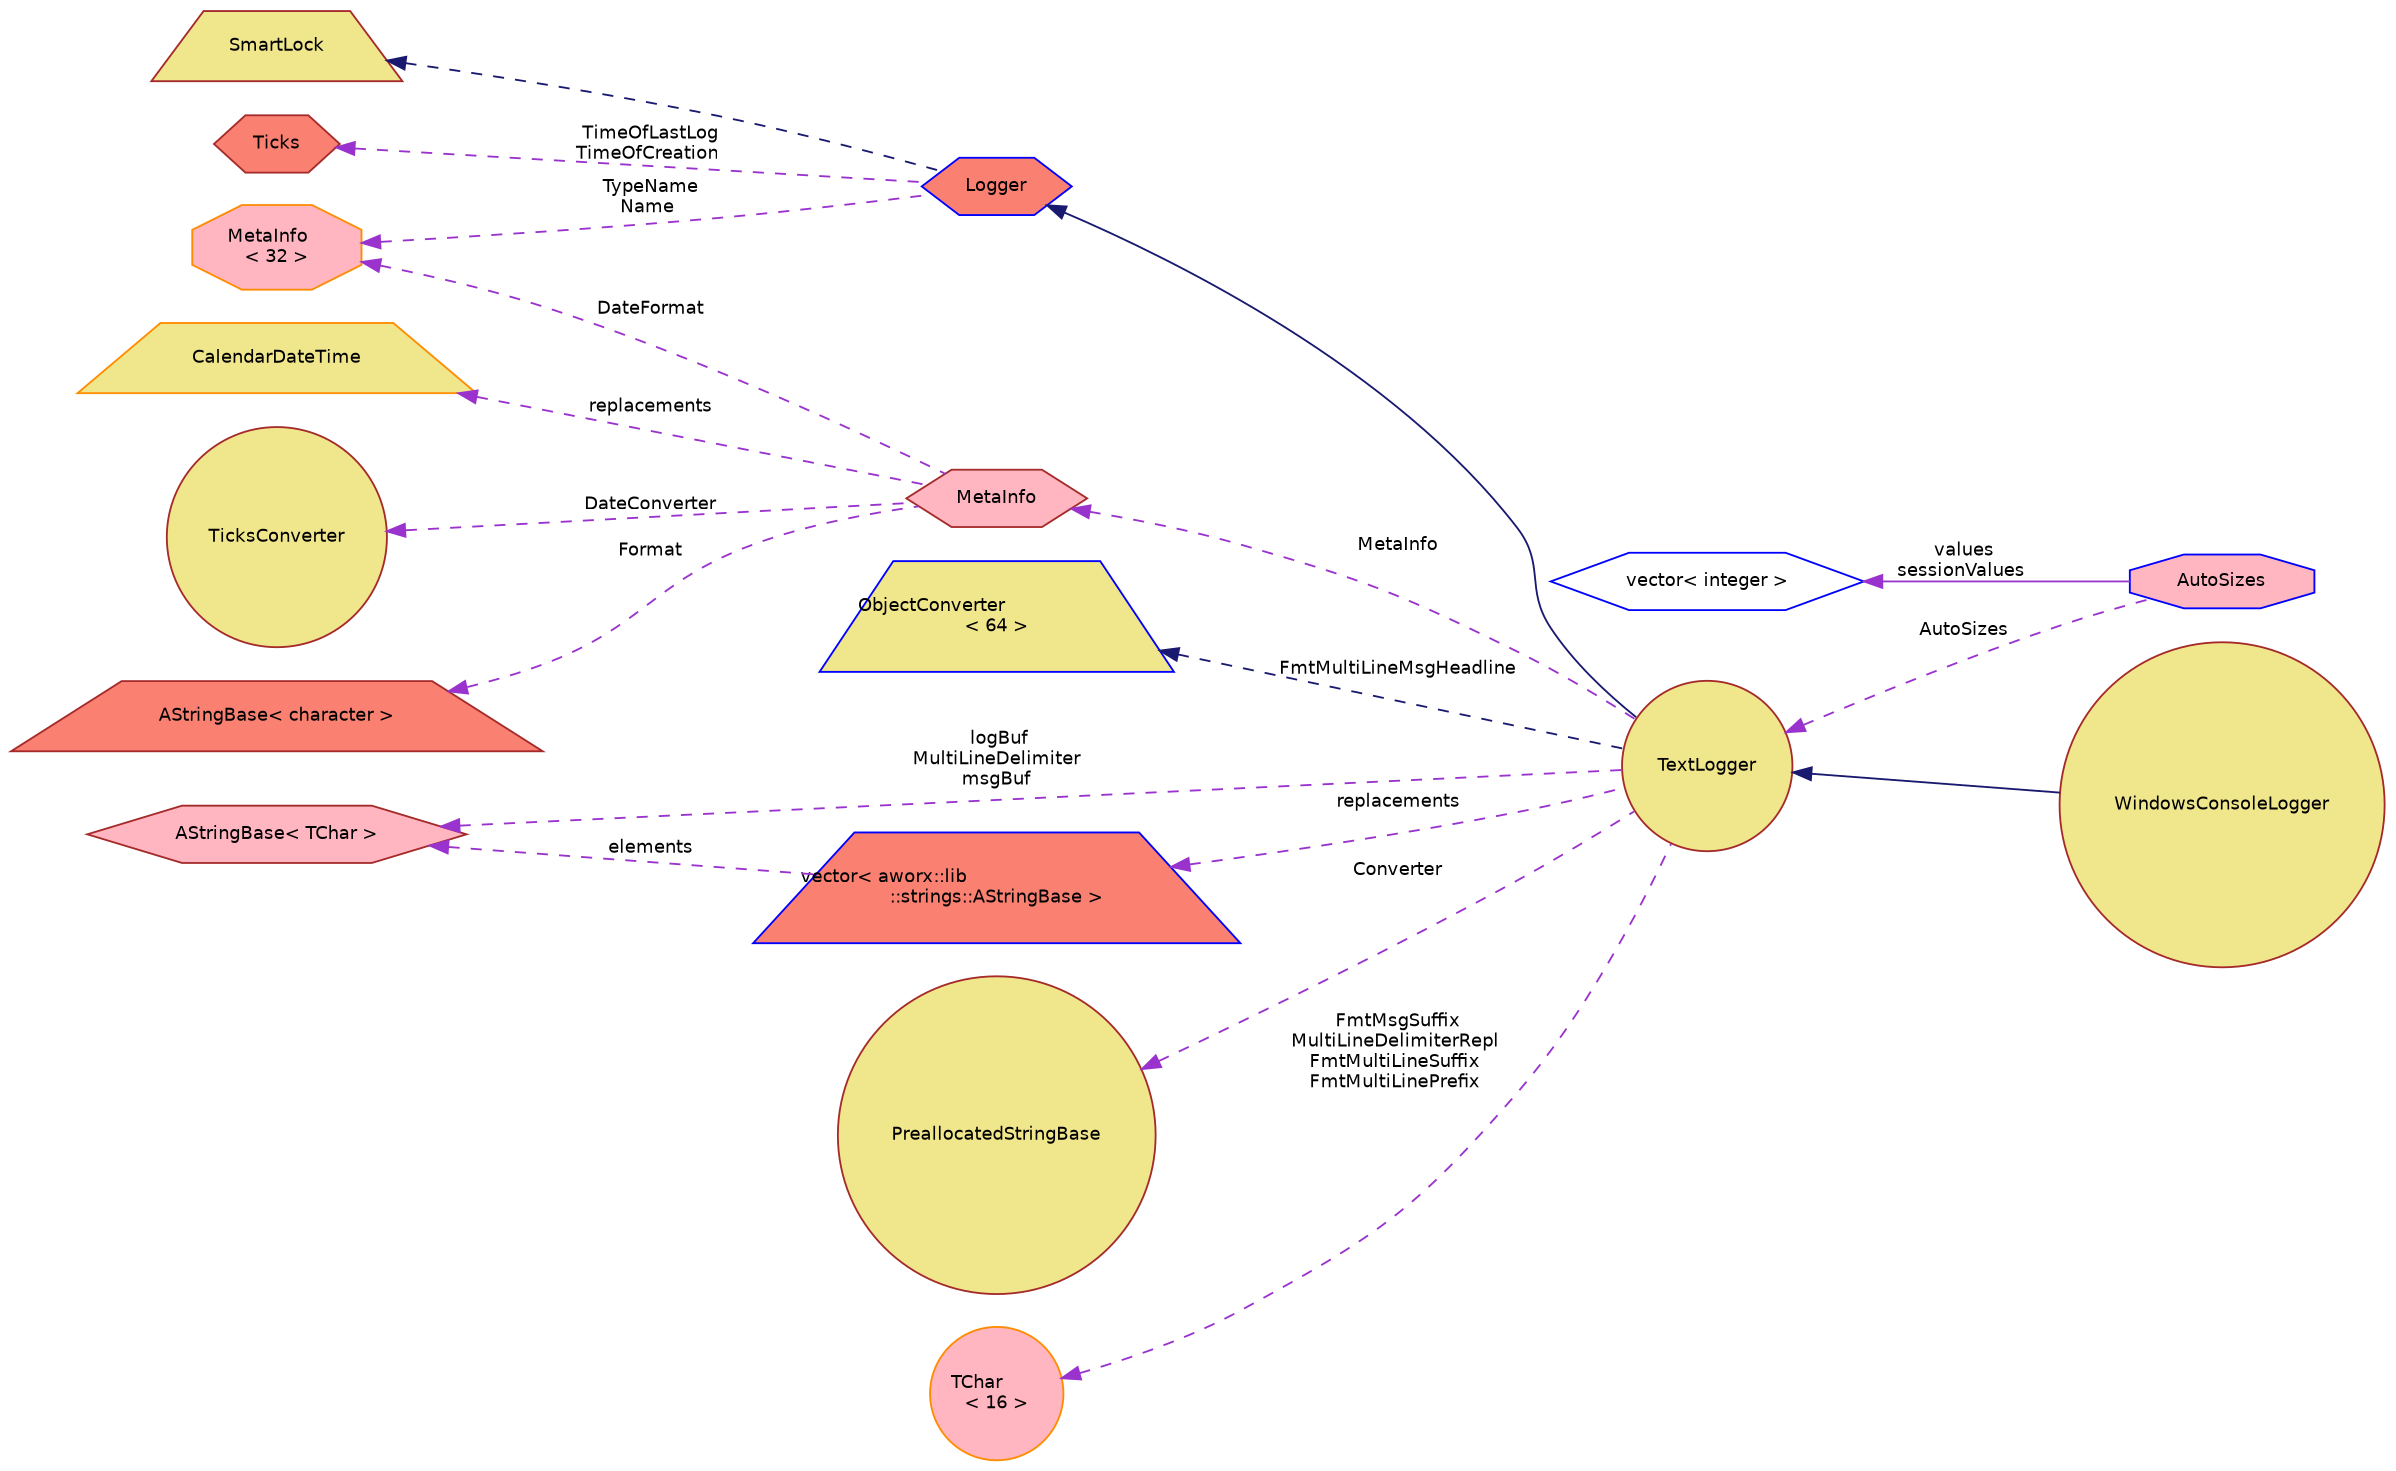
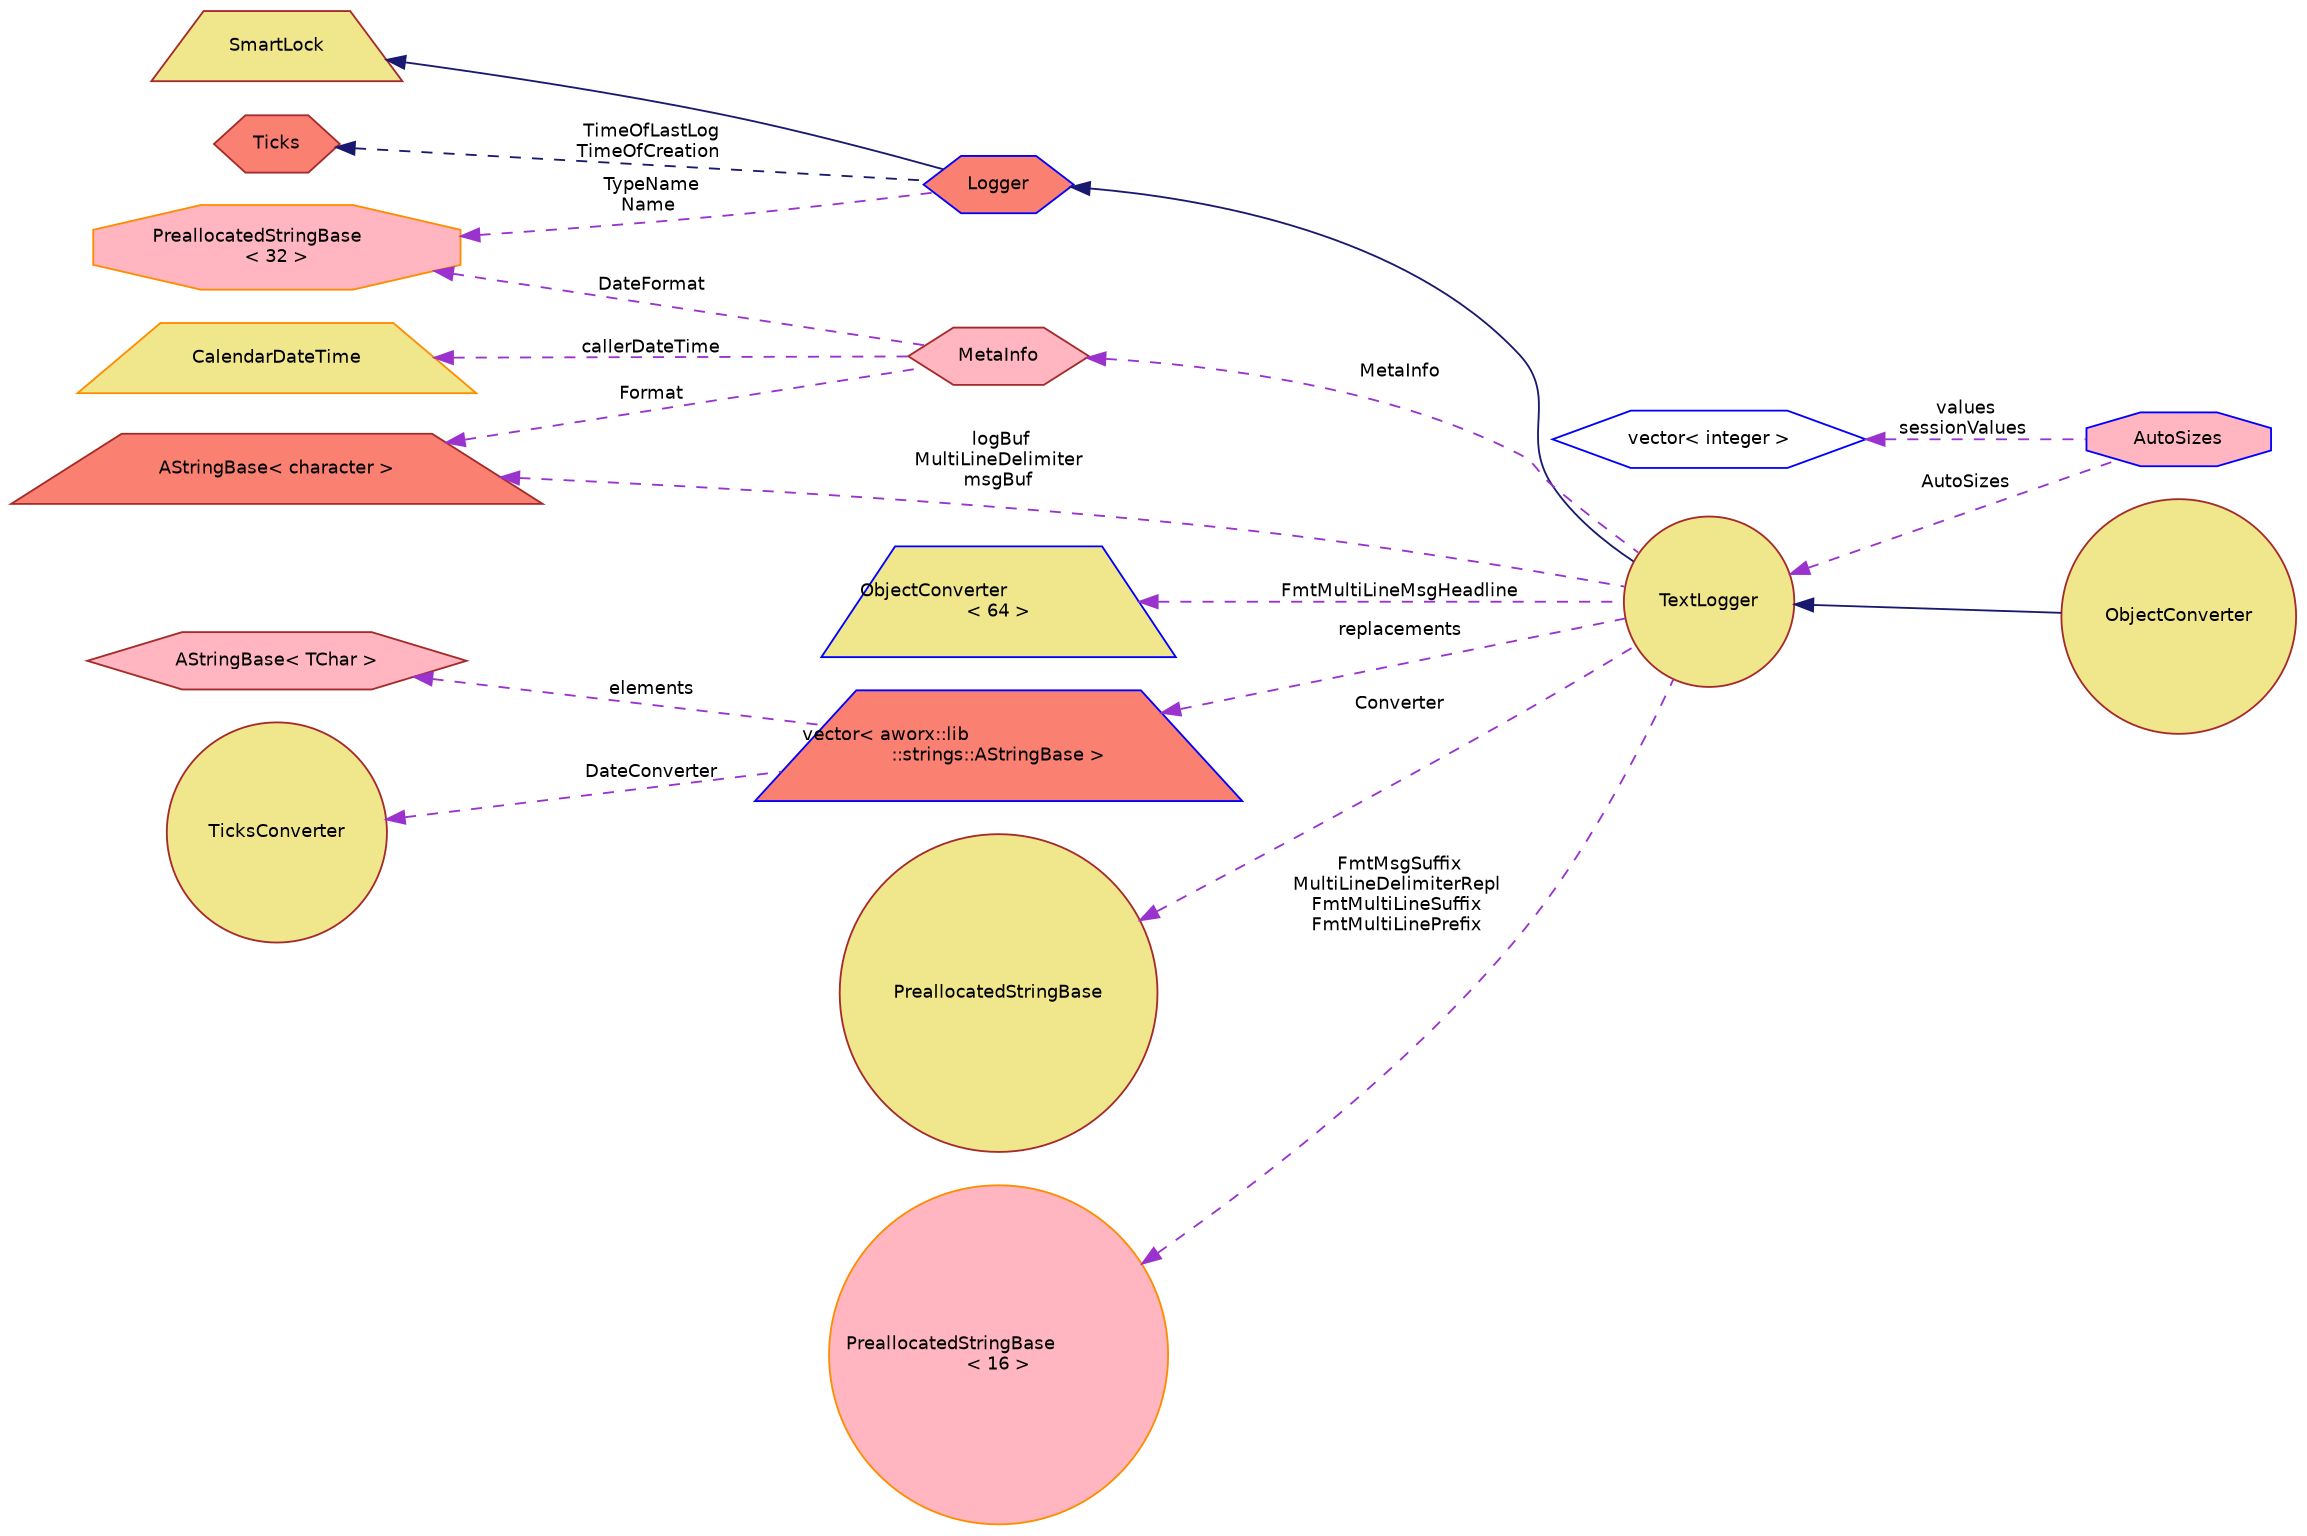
edge "Logger" -> "SmartLock": style dashed -> solid
edge "Logger" -> "Ticks": color darkorchid3 -> midnightblue
node "MetaInfo < 32 >": label "MetaInfo < 32 >" -> "PreallocatedStringBase < 32 >"
edge "MetaInfo" -> "CalendarDateTime": label " replacements" -> " callerDateTime"
edge "MetaInfo" -> "TicksConverter": now "vector< aworx::lib ::strings::AStringBase >" -> "TicksConverter"
edge "AutoSizes" -> "vector< integer >": style solid -> dashed
edge "TextLogger" -> "ObjectConverter < 64 >": color midnightblue -> darkorchid3
edge "TextLogger" -> "AStringBase< TChar >": now "TextLogger" -> "AStringBase< character >"
node "WindowsConsoleLogger": label "WindowsConsoleLogger" -> "ObjectConverter"
node "TChar < 16 >": label "TChar < 16 >" -> "PreallocatedStringBase < 16 >"
